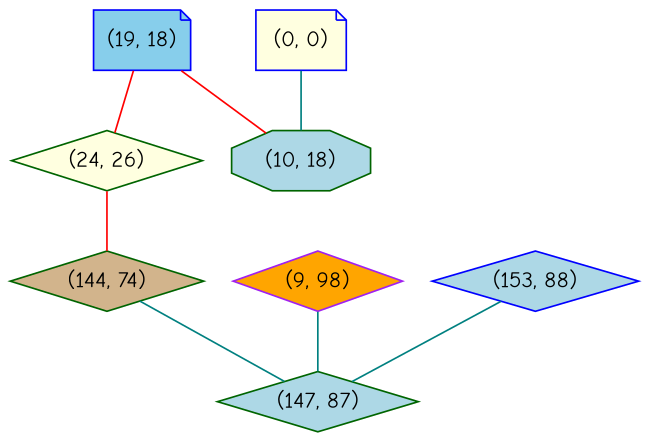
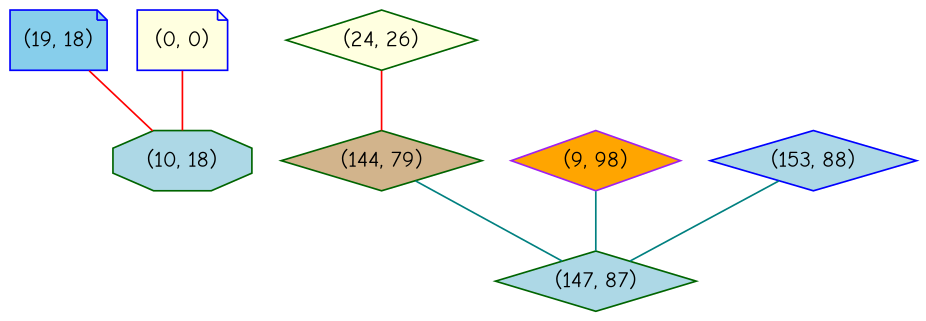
edge "(0, 0)" -- "(10, 18)": color teal -> red
edge "(19, 18)" -- "(24, 26)": removed
node "(144, 74)": label "(144, 74)" -> "(144, 79)"
